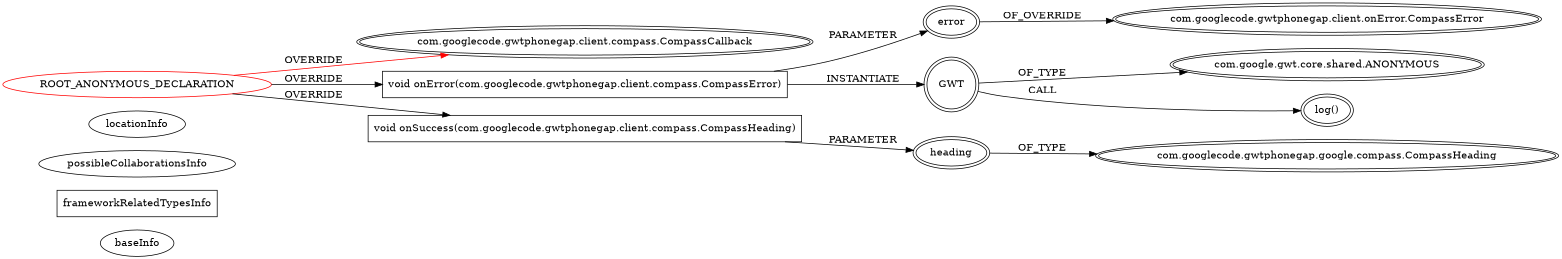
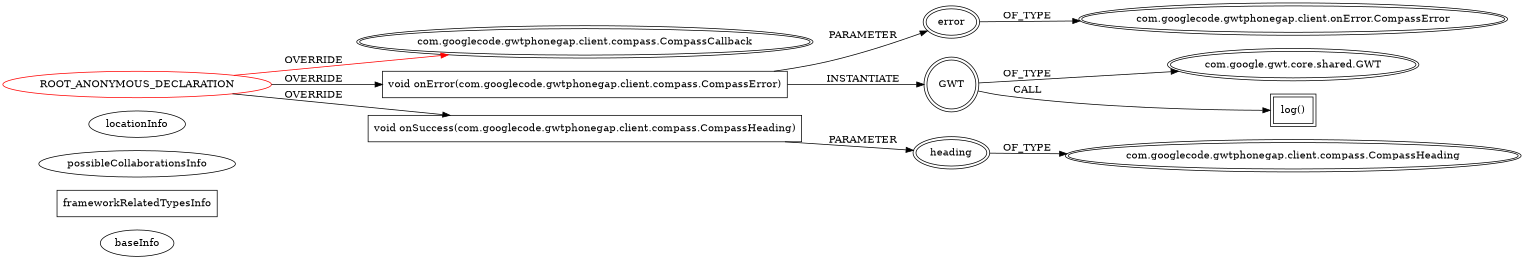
edge "error" -> "com.googlecode.gwtphonegap.client.onError.CompassError": label "OF_OVERRIDE" -> "OF_TYPE"
node "com.google.gwt.core.shared.ANONYMOUS": label "com.google.gwt.core.shared.ANONYMOUS" -> "com.google.gwt.core.shared.GWT"
node "log()": shape ellipse -> box
node "com.googlecode.gwtphonegap.google.compass.CompassHeading": label "com.googlecode.gwtphonegap.google.compass.CompassHeading" -> "com.googlecode.gwtphonegap.client.compass.CompassHeading"
